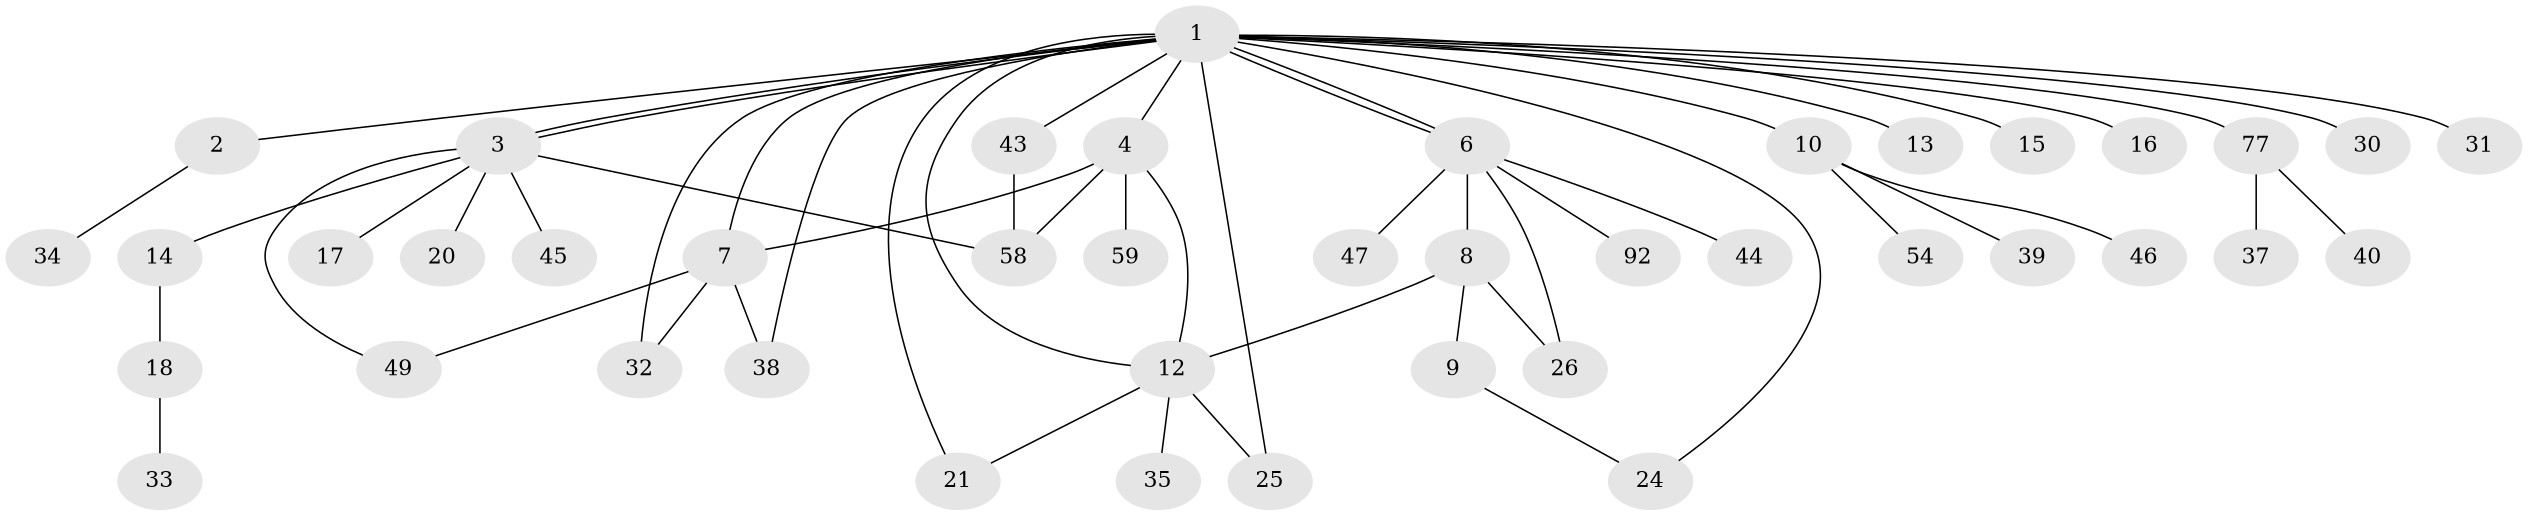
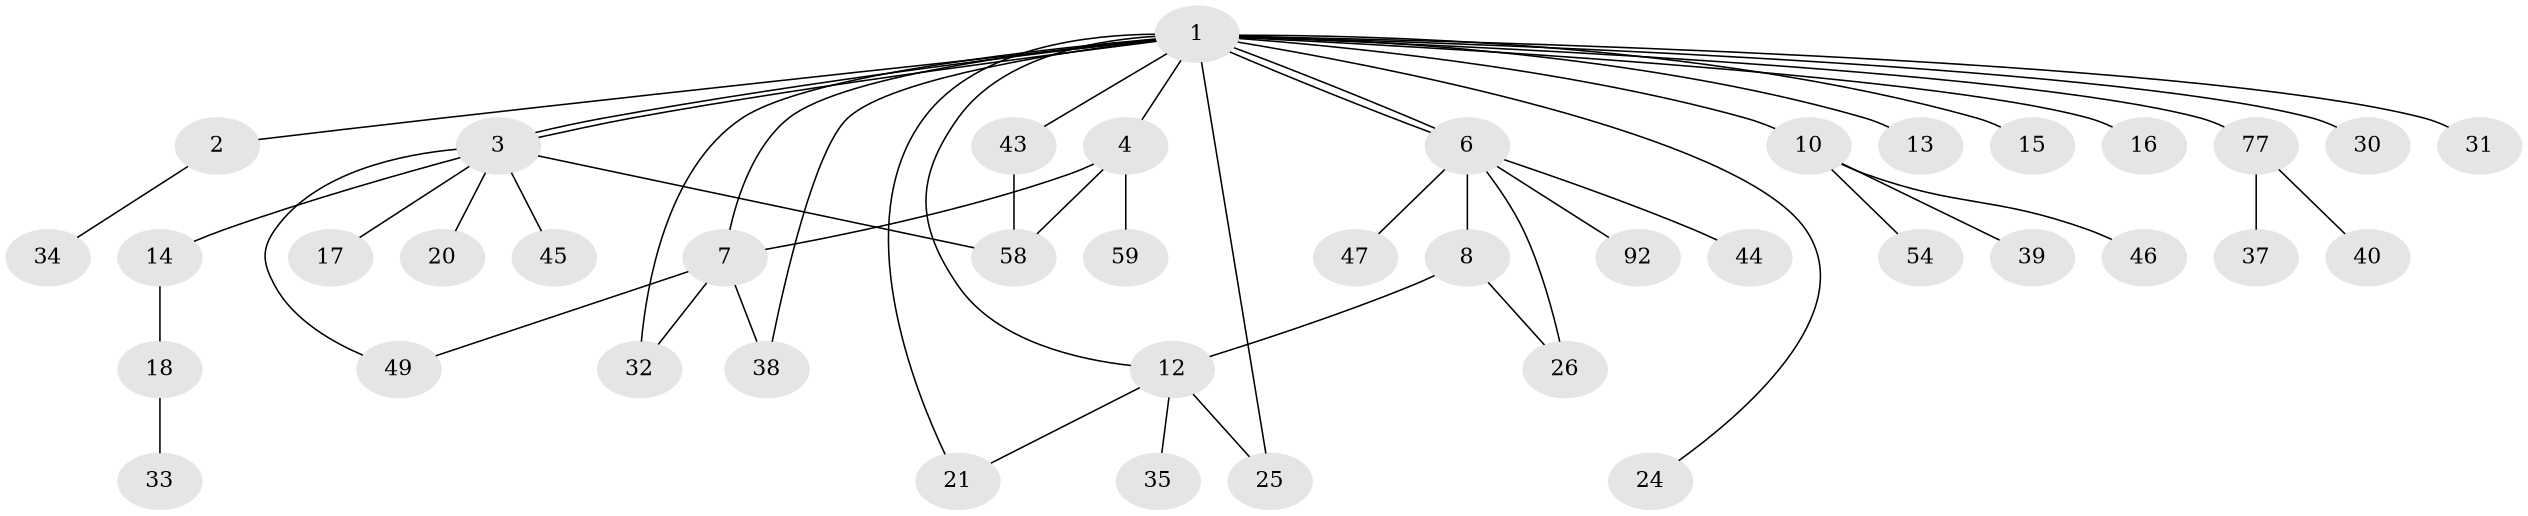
edge "4" -- "12": removed
node "9": removed
